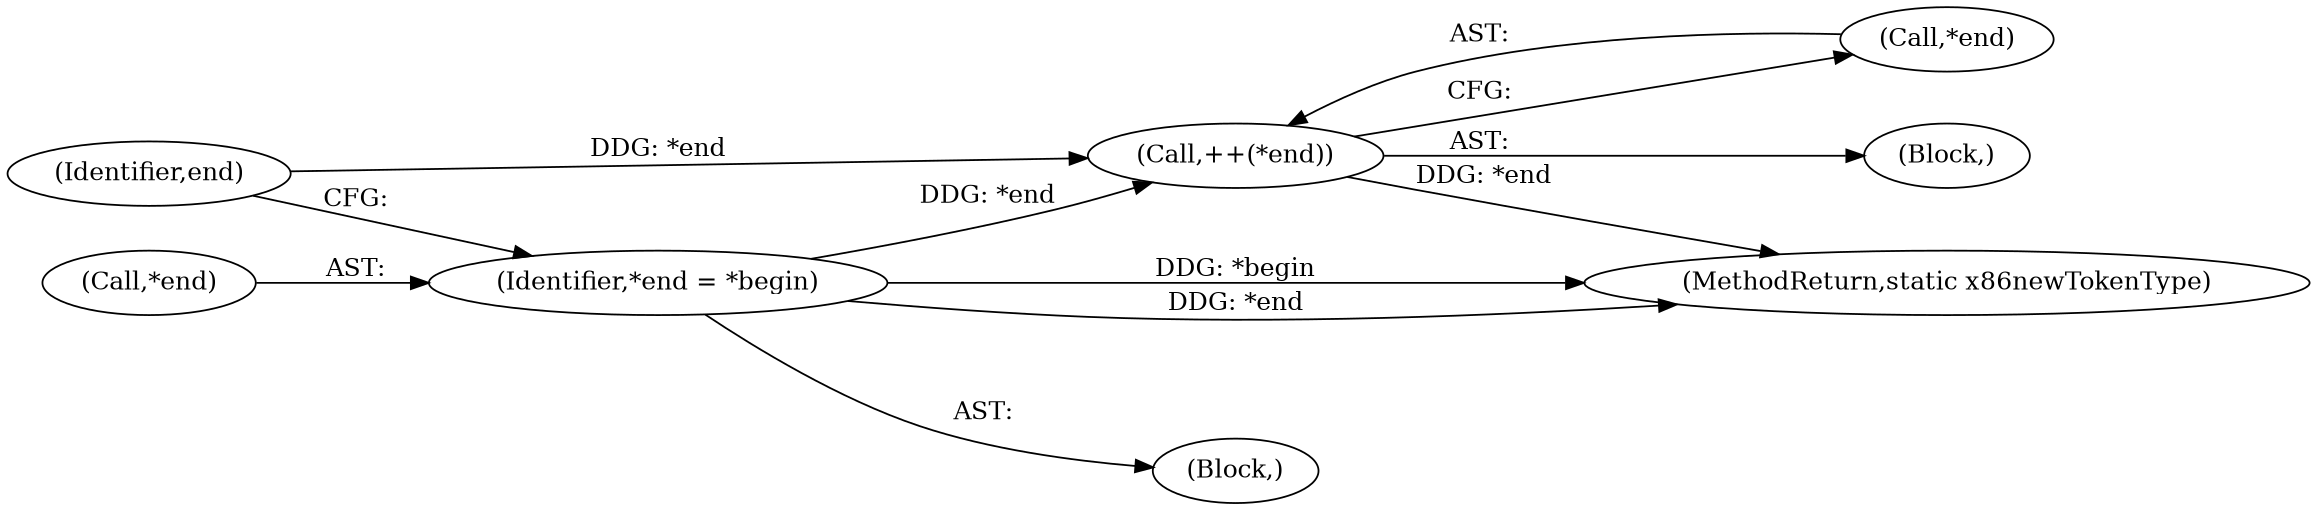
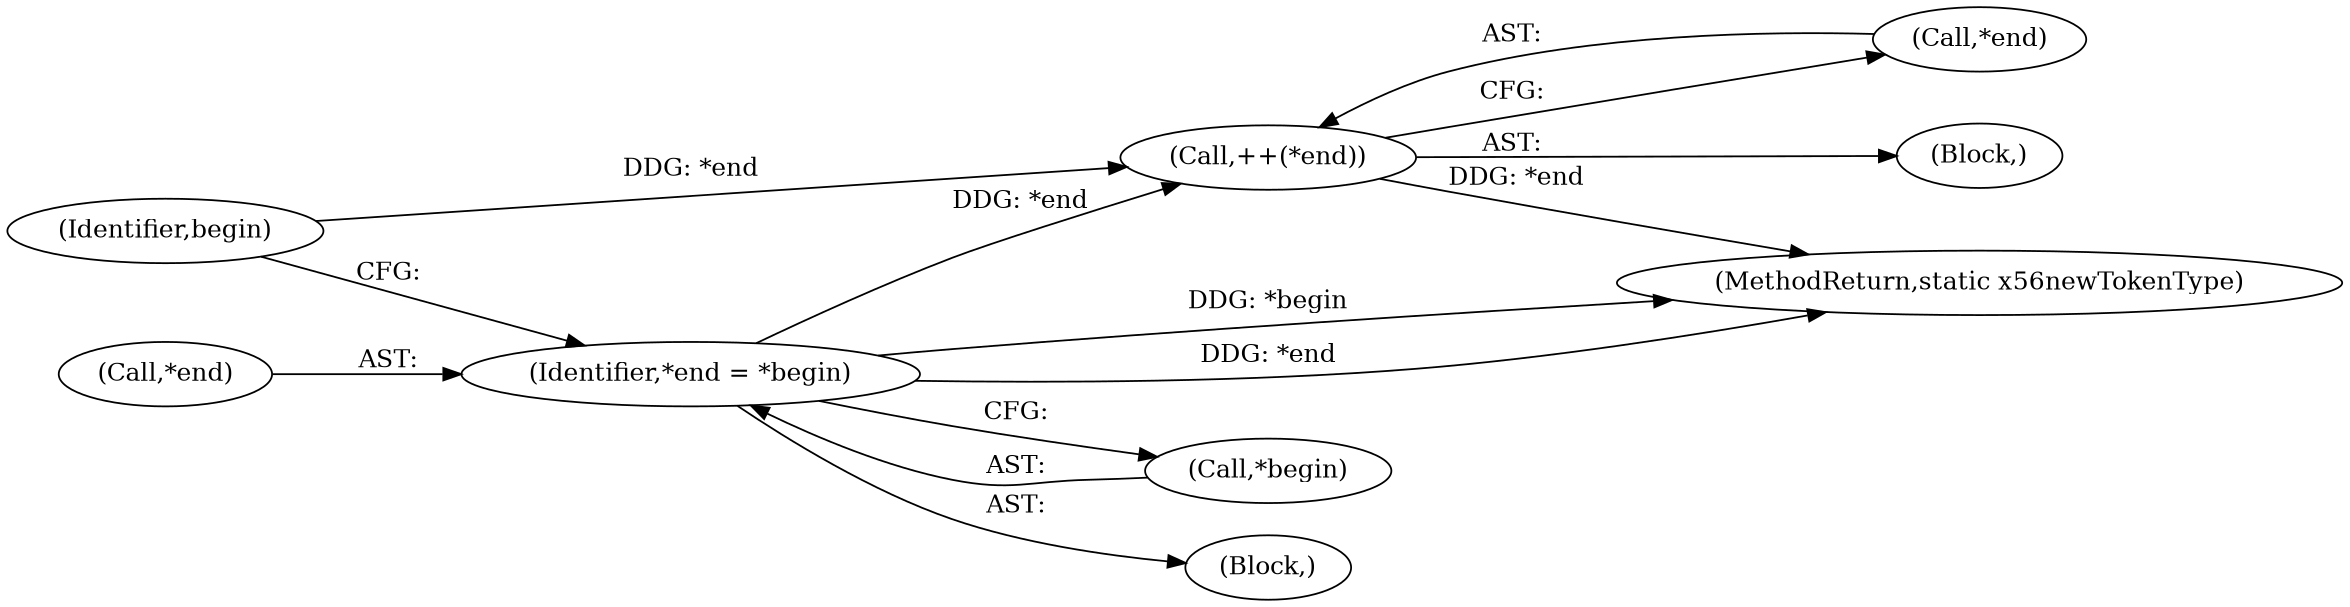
node "(Identifier,end)": label "(Identifier,end)" -> "(Identifier,begin)"
node "(MethodReturn,static x86newTokenType)": label "(MethodReturn,static x86newTokenType)" -> "(MethodReturn,static x56newTokenType)"
node "(Call,*begin)": added
